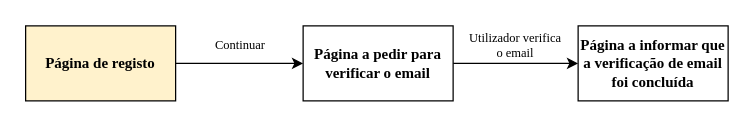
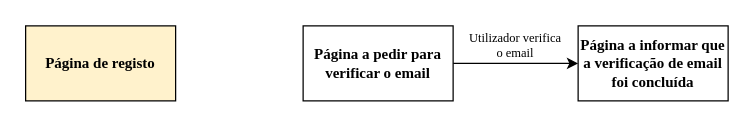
node "Continuar": removed
edge "Página de registo" -> "Página a pedir para verificar o email": removed
